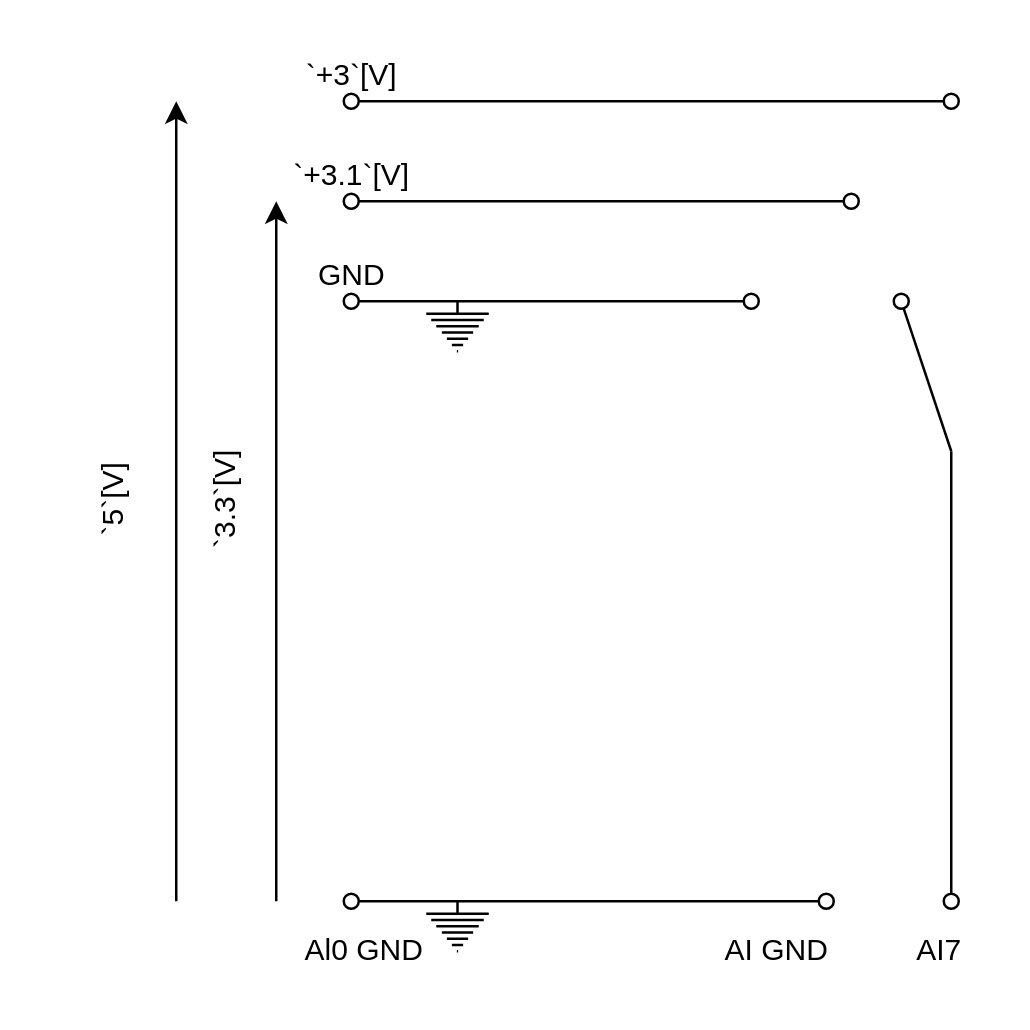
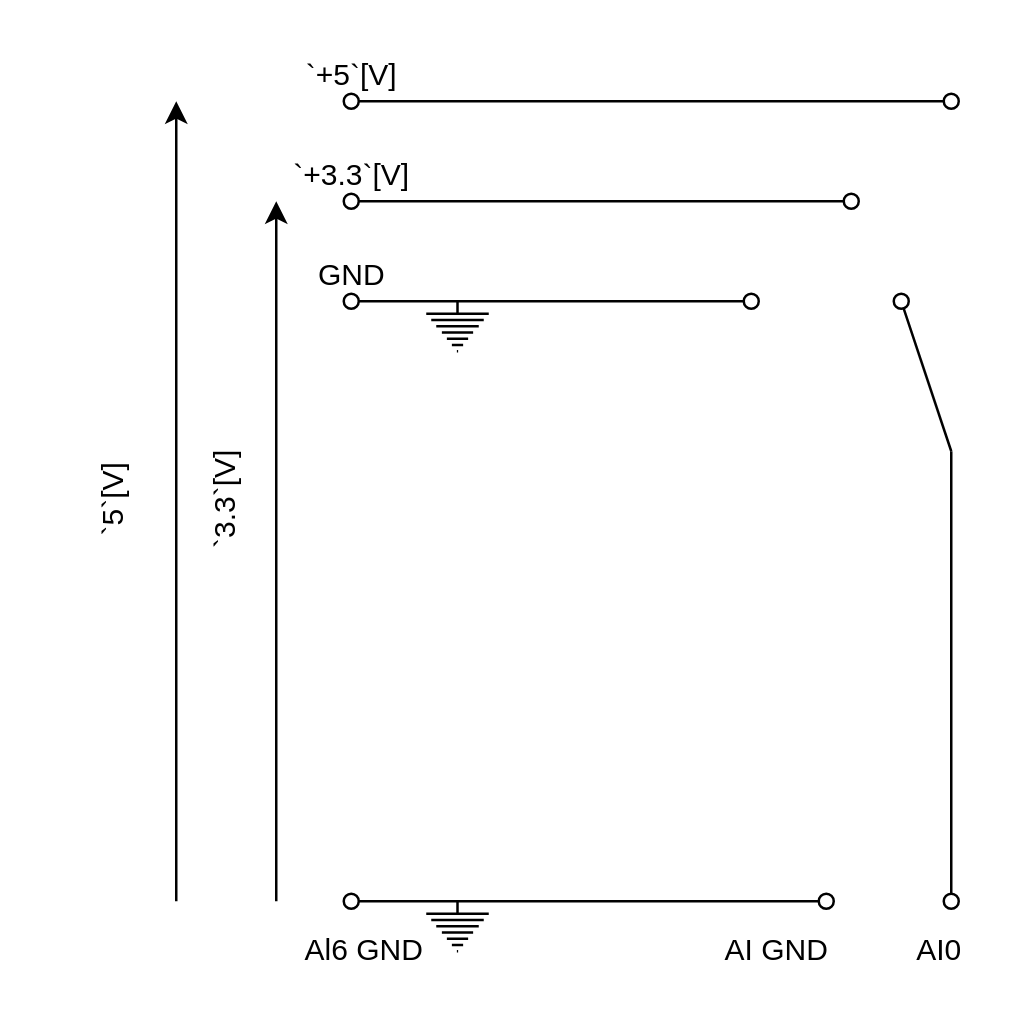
node "`+3`[V]": label "`+3`[V]" -> "`+5`[V]"
node "`+3.1`[V]": label "`+3.1`[V]" -> "`+3.3`[V]"
node "Al0 GND": label "Al0 GND" -> "Al6 GND"
node "AI7": label "AI7" -> "AI0"
